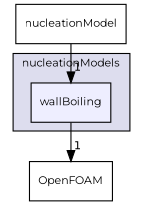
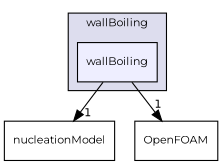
edge "nucleationModel" -> "wallBoiling": reversed
cluster "nucleationModels": label "nucleationModels" -> "wallBoiling"
